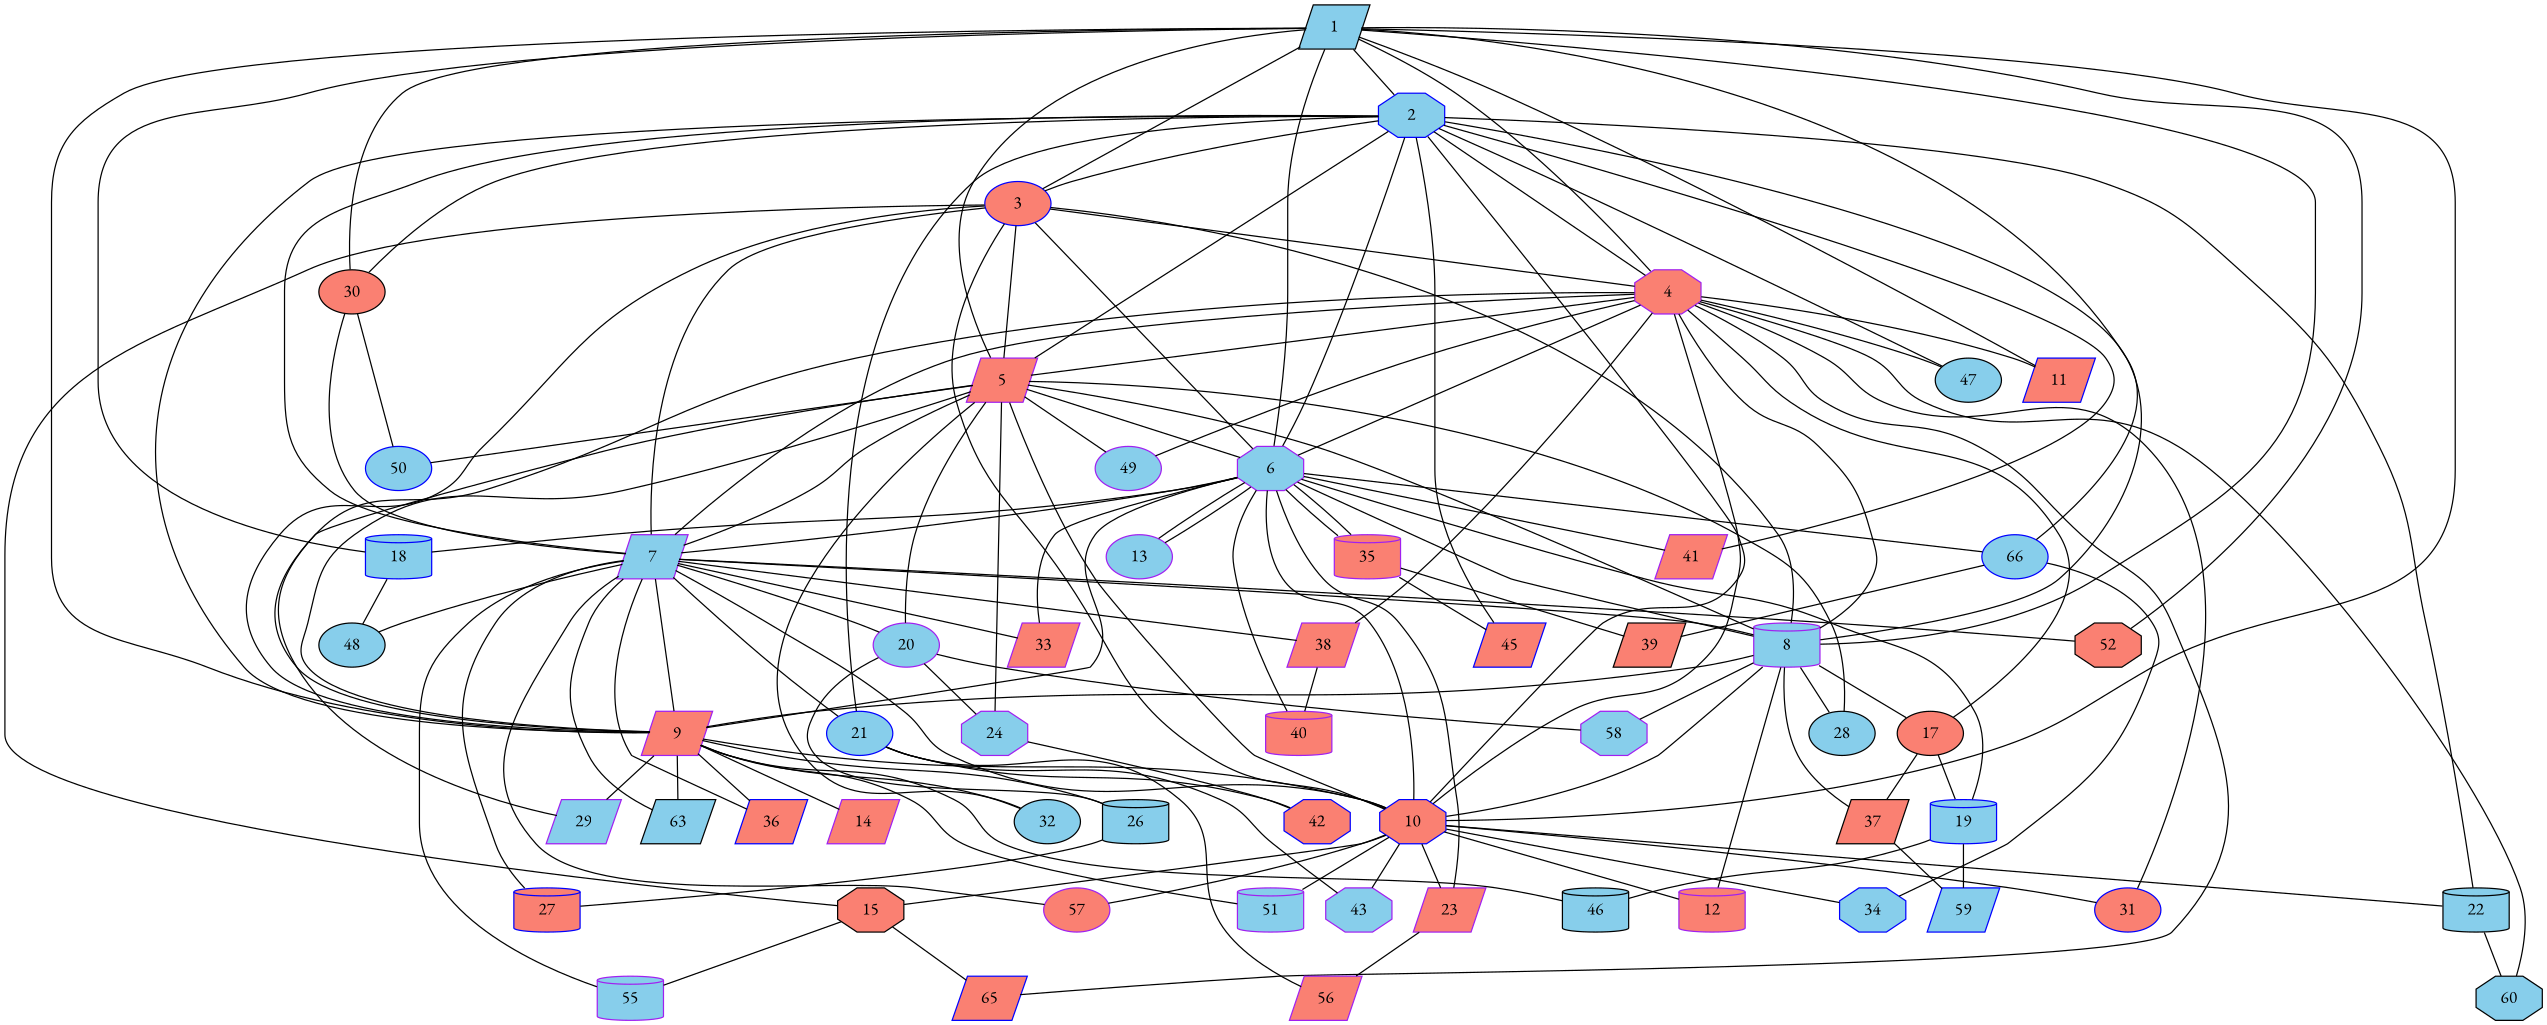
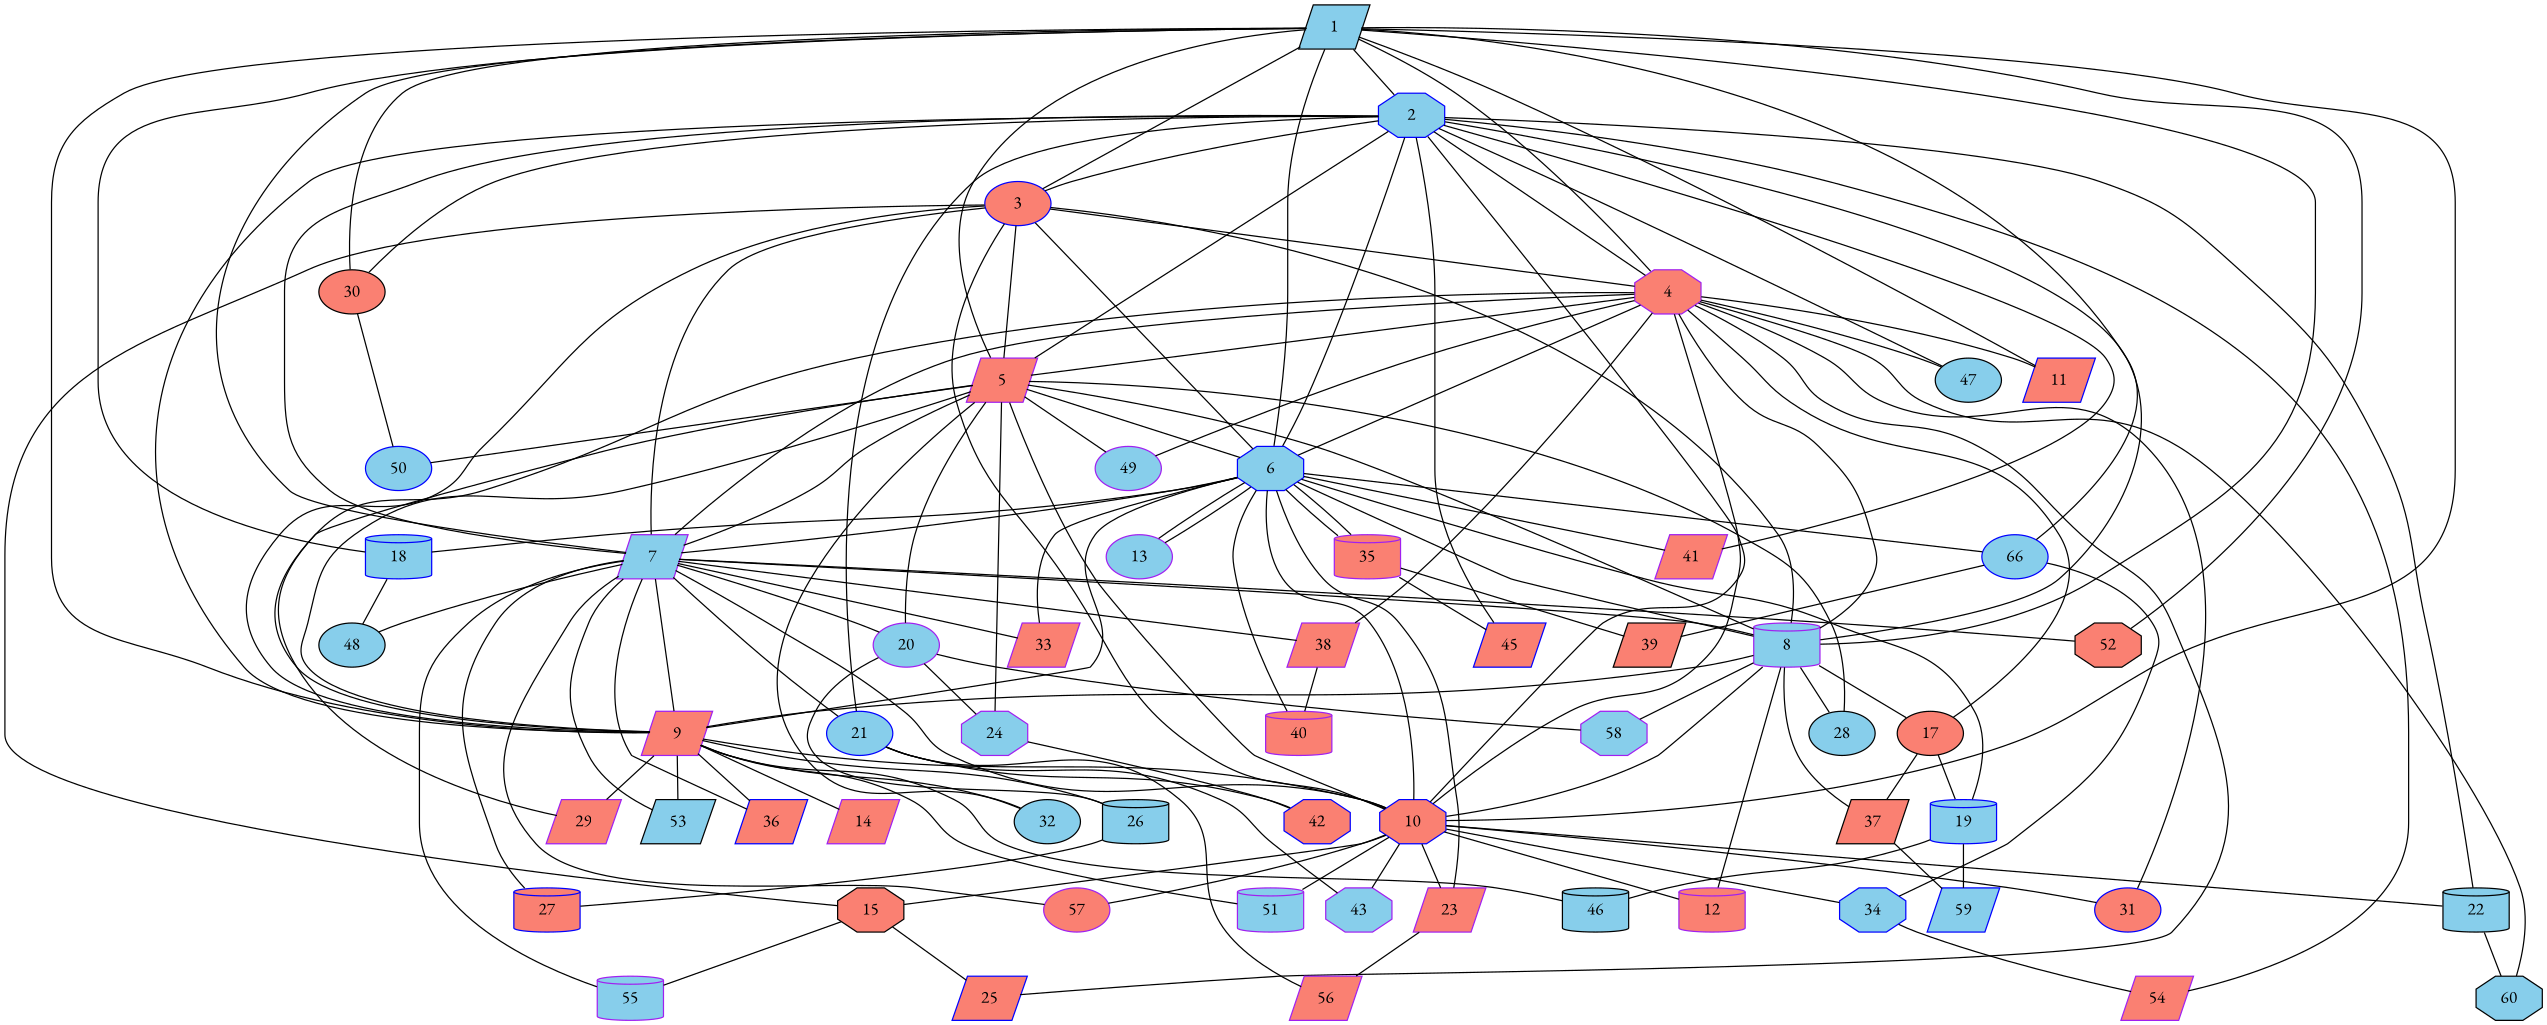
node "6": color purple -> blue
edge "30" -- "7": now "1" -- "7"
node "29": fillcolor skyblue -> salmon
node "63": label "63" -> "53"
node "65": label "65" -> "25"
node "54": added
